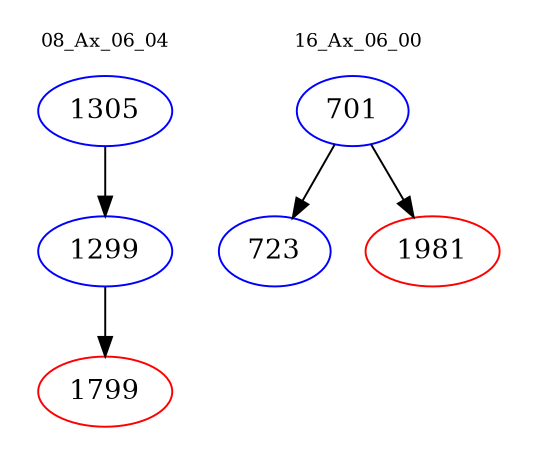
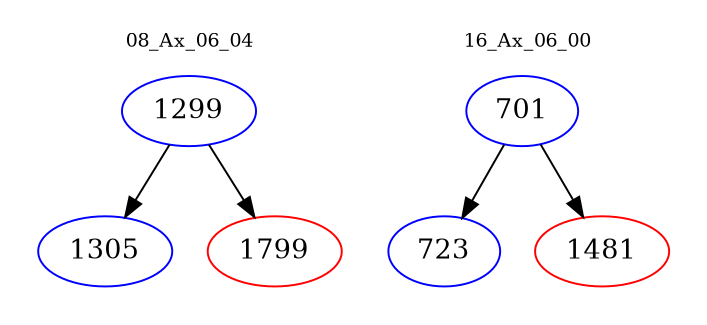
edge "1305" -> "1299": reversed
node "1981": label "1981" -> "1481"
